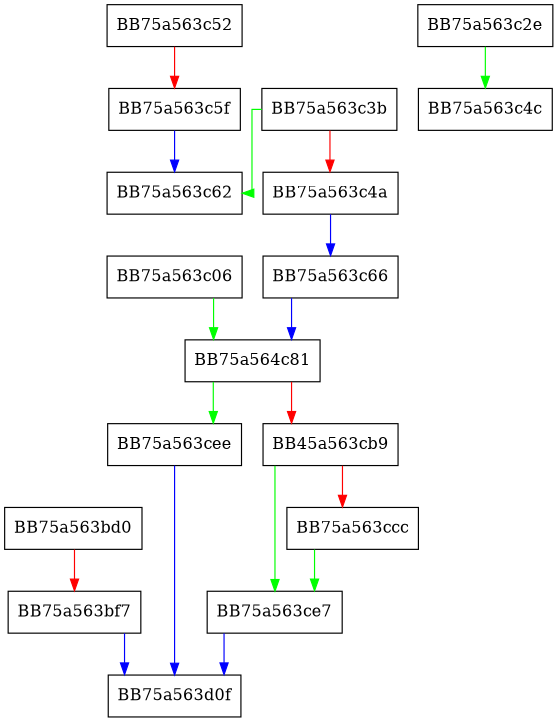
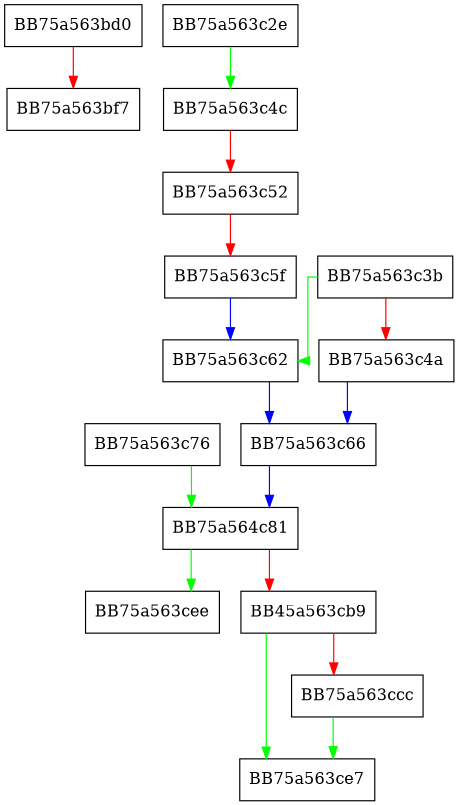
edge "BB75a563c4c" -> "BB75a563c52": added
node "BB75a563c06": label "BB75a563c06" -> "BB75a563c76"
edge "BB75a563c62" -> "BB75a563c66": added
node "BB75a563d0f": removed
